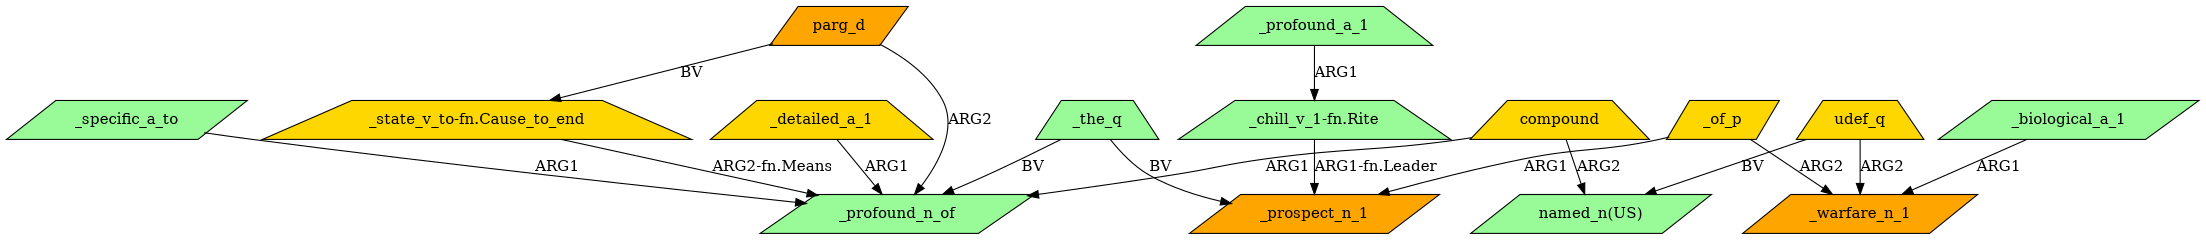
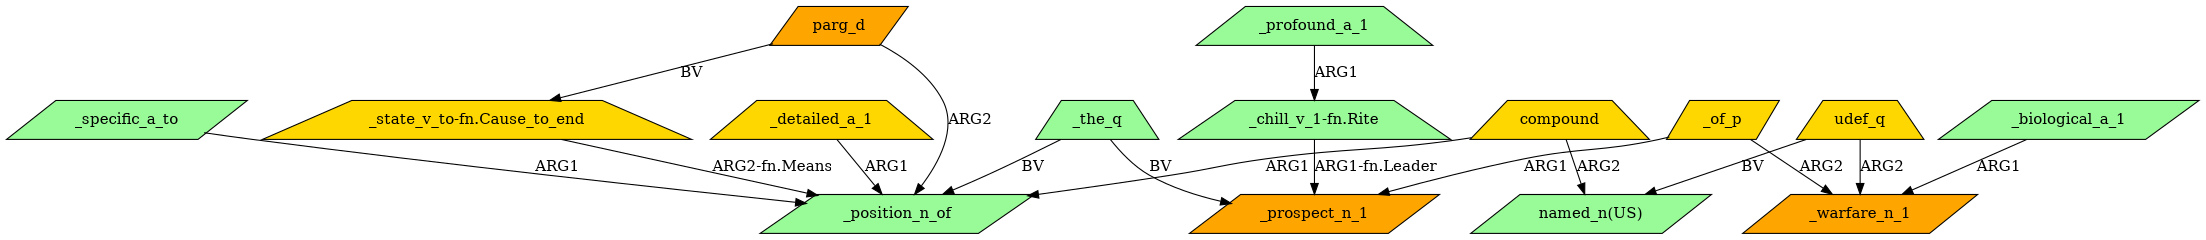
node "_profound_n_of": label "_profound_n_of" -> "_position_n_of"
